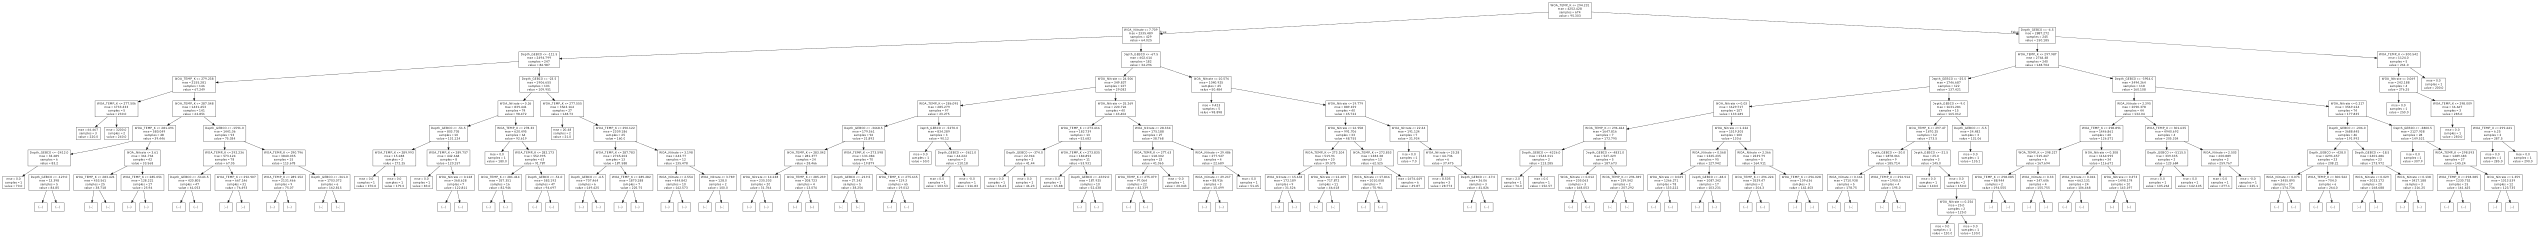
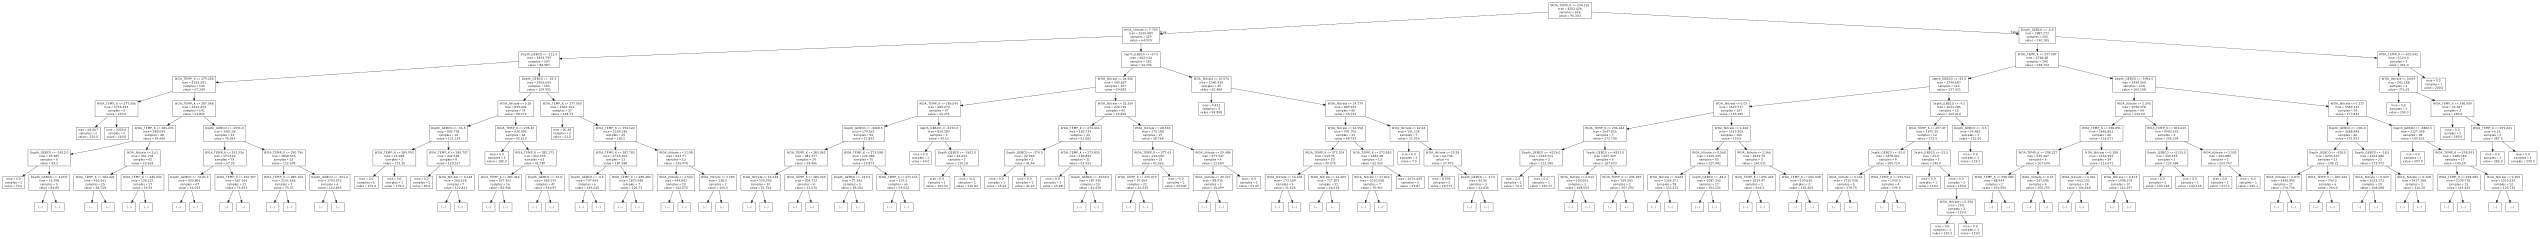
edge "WOA_TEMP_K <= 298.009 mse = 16.667 samples = 3 value = 285.0" -> "WOA_TEMP_K <= 299.441 mse = 6.25 samples = 2 value = 287.5": added
node "mse = 0.0 samples = 1 value = 290.0": label "mse = 0.0 samples = 1 value = 290.0" -> "mse = 0.0 samples = 1 samples = 290.0"
edge "Depth_GEBCO <= -2412.0 mse = 33.689 samples = 6 value = 83.2" -> "Depth_GEBCO <= -129.0 mse = 13.398 samples = 5 value = 84.85": added
